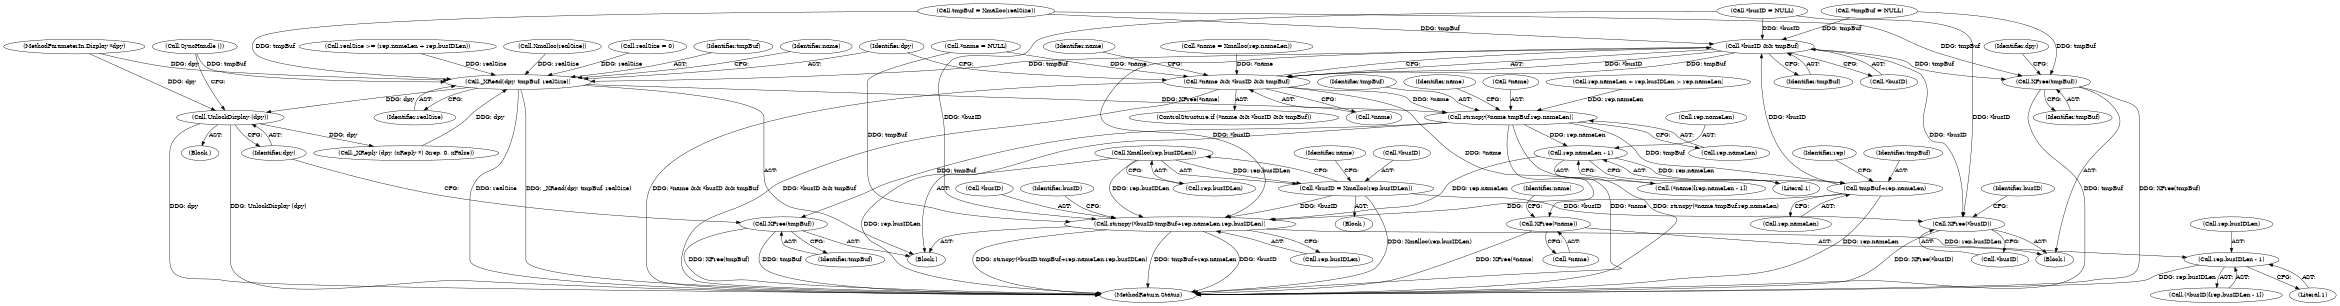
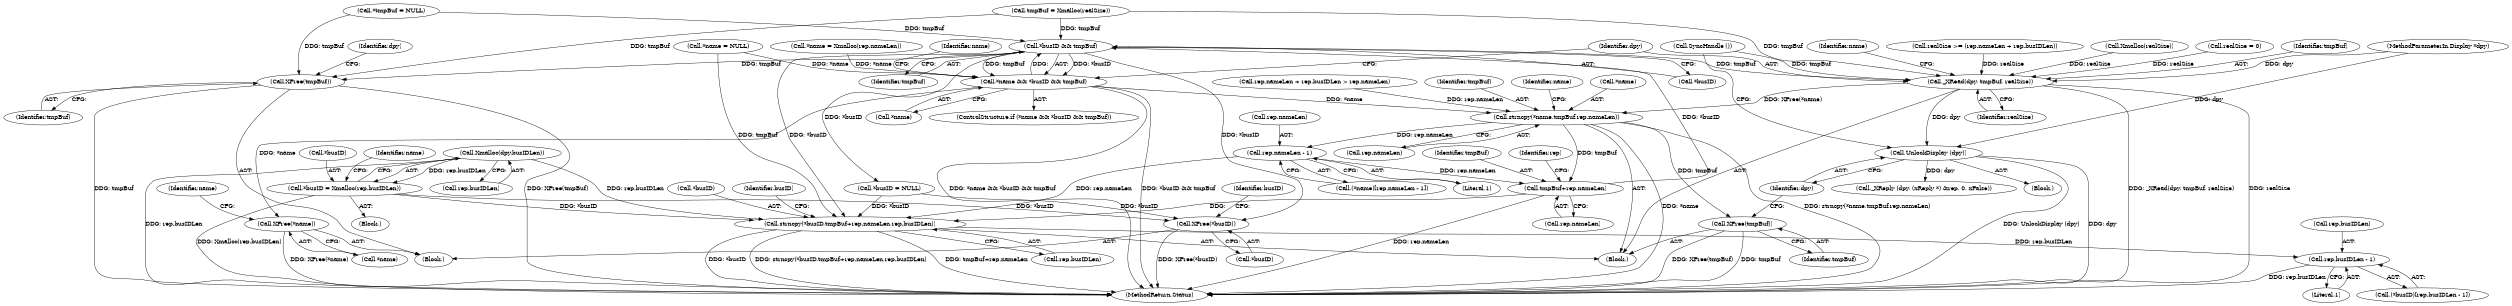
edge "(Call,*busID = NULL)" -> "(Call,*busID && tmpBuf)": reversed
edge "(Call,*name && *busID && tmpBuf)" -> "(Call,*busID && tmpBuf)": label "CFG: " -> "DDG: "
edge "(Call,_XReply (dpy, (xReply *) &rep, 0, xFalse))" -> "(Call,_XRead(dpy, tmpBuf, realSize))": removed, label "DDG: dpy"
node "(Call,Xmalloc(rep.busIDLen))": label "(Call,Xmalloc(rep.busIDLen))" -> "(Call,Xmalloc(dpy.busIDLen))"
